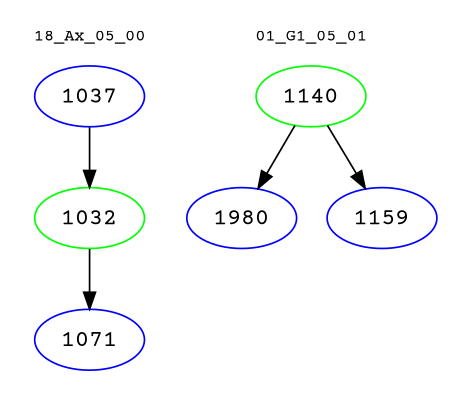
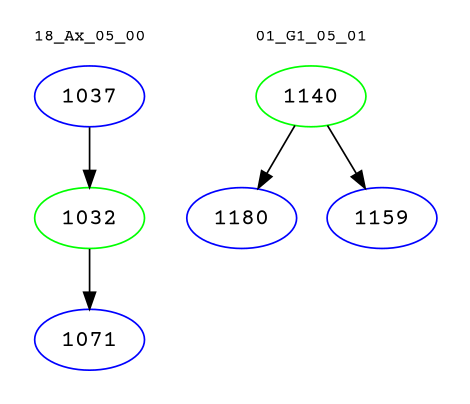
node "1980": label "1980" -> "1180"
